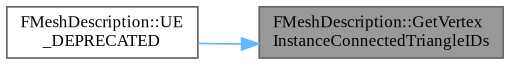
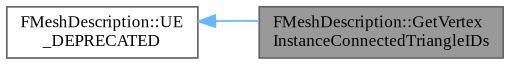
edge "FMeshDescription::UE _DEPRECATED" -> "FMeshDescription::GetVertex InstanceConnectedTriangleIDs": reversed
